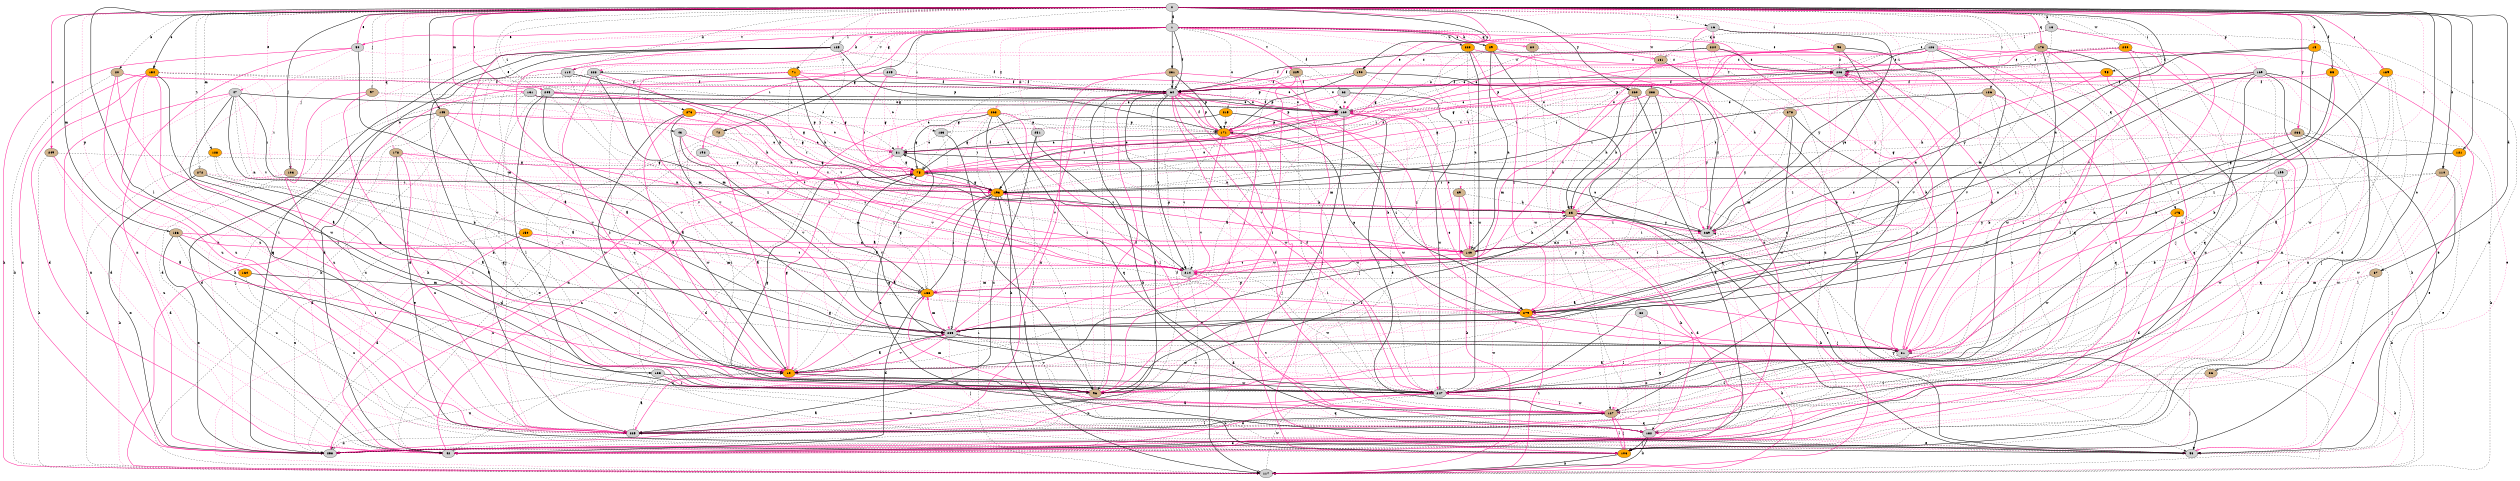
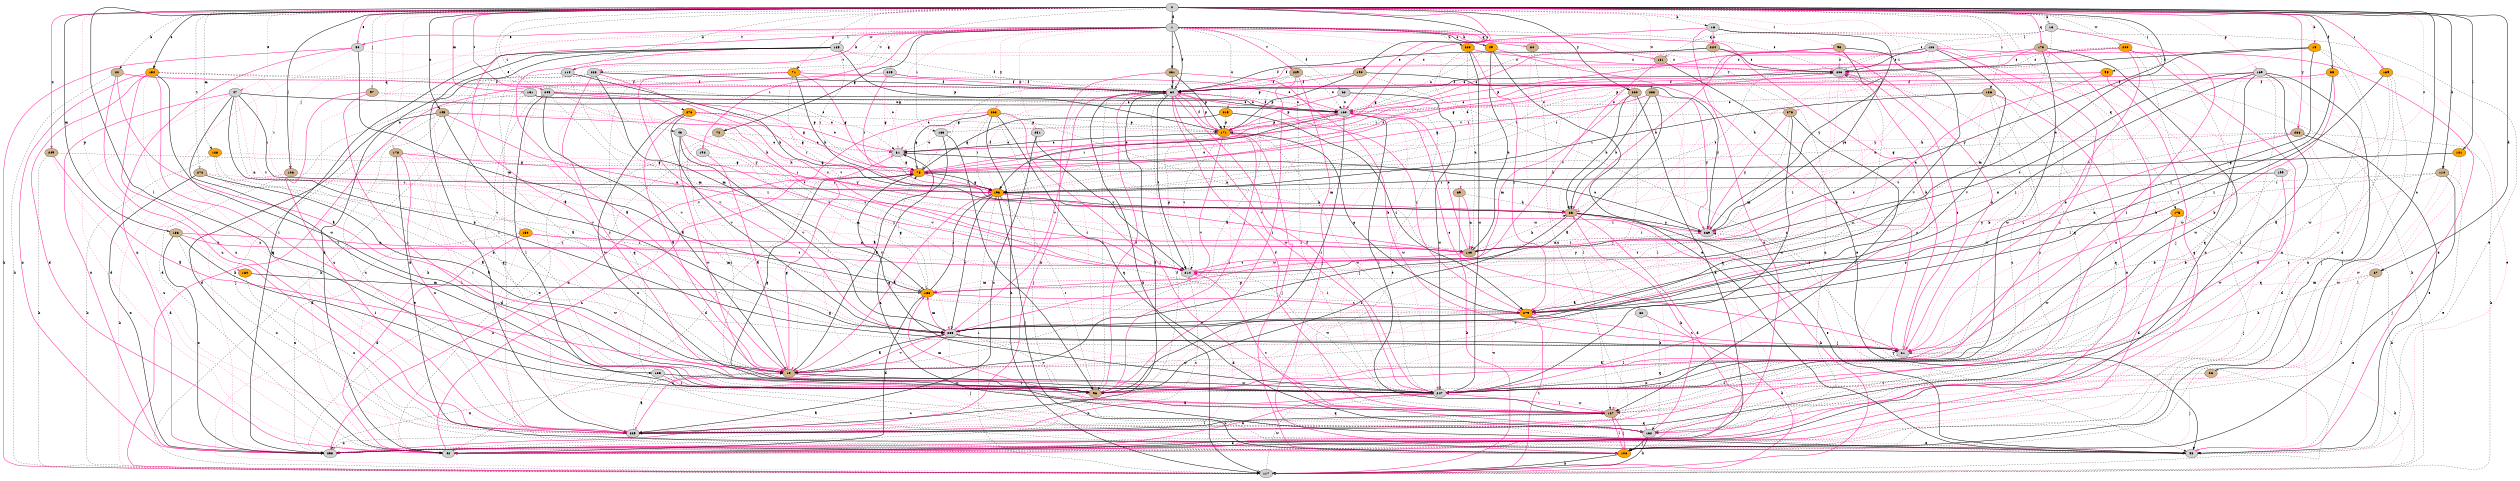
edge "183" -> "10": style dashed -> bold
node "10": fillcolor orange -> tan
edge "43" -> "247": style dashed -> bold
